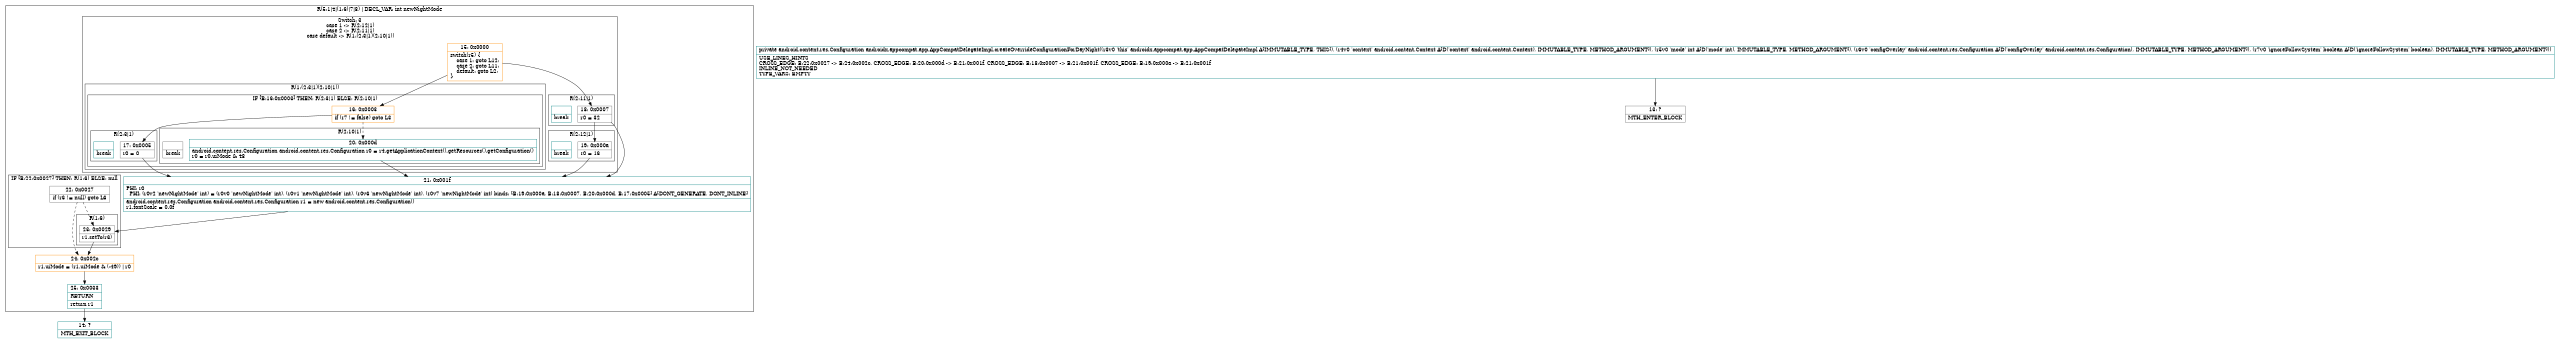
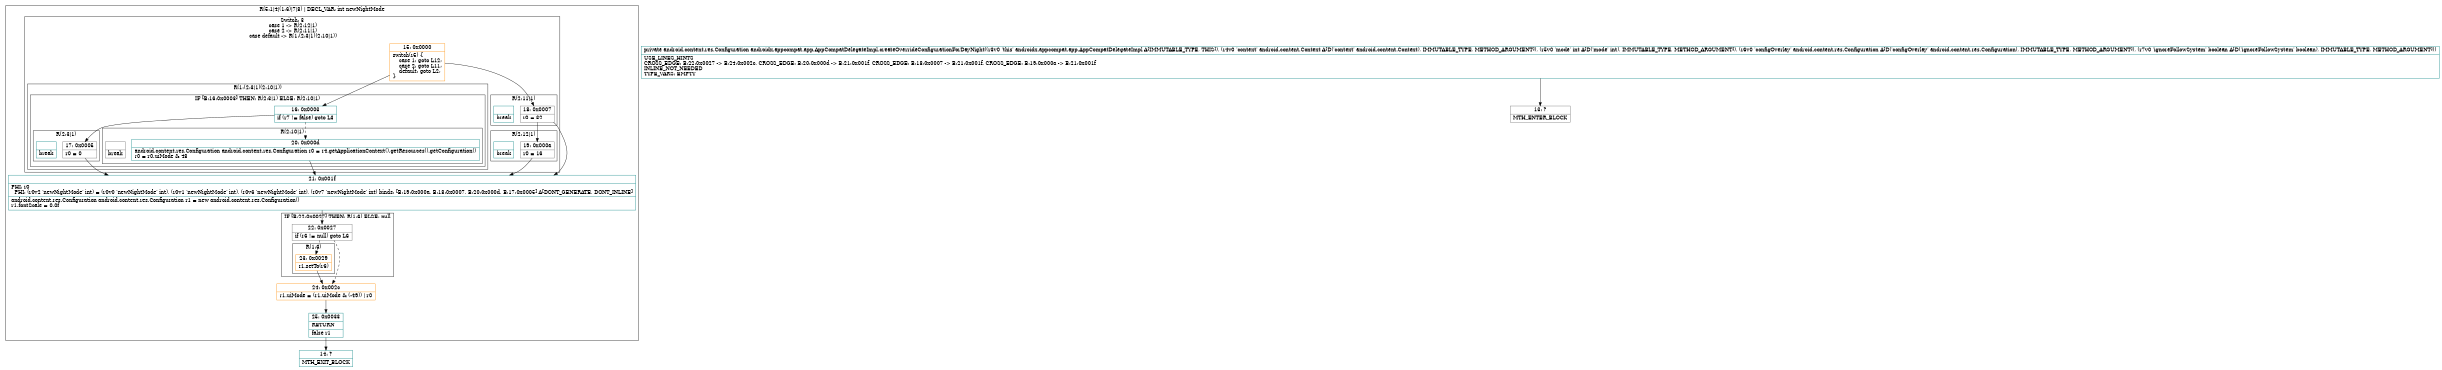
node "16: 0x0003": color darkorange -> teal
edge "21: 0x001f" -> "23: 0x0029": now "21: 0x001f" -> "22: 0x0027"
node "23: 0x0029": color gray40 -> darkorange
node "25: 0x0033": text "return r1" -> "false r1"
